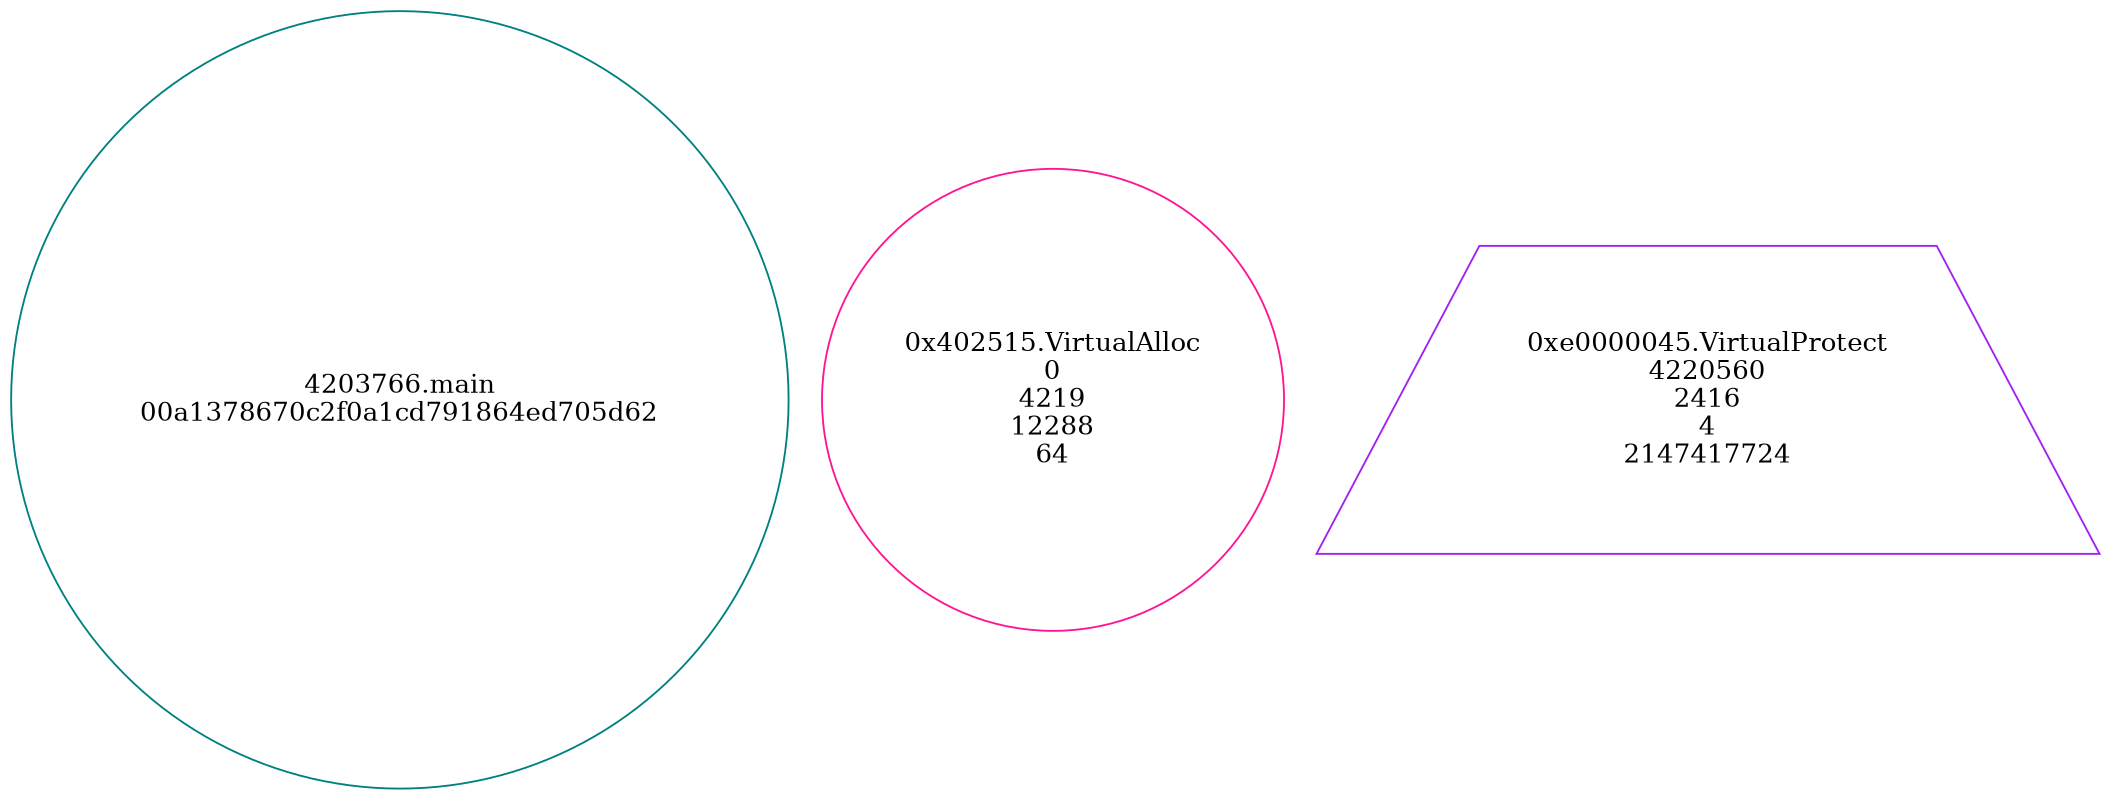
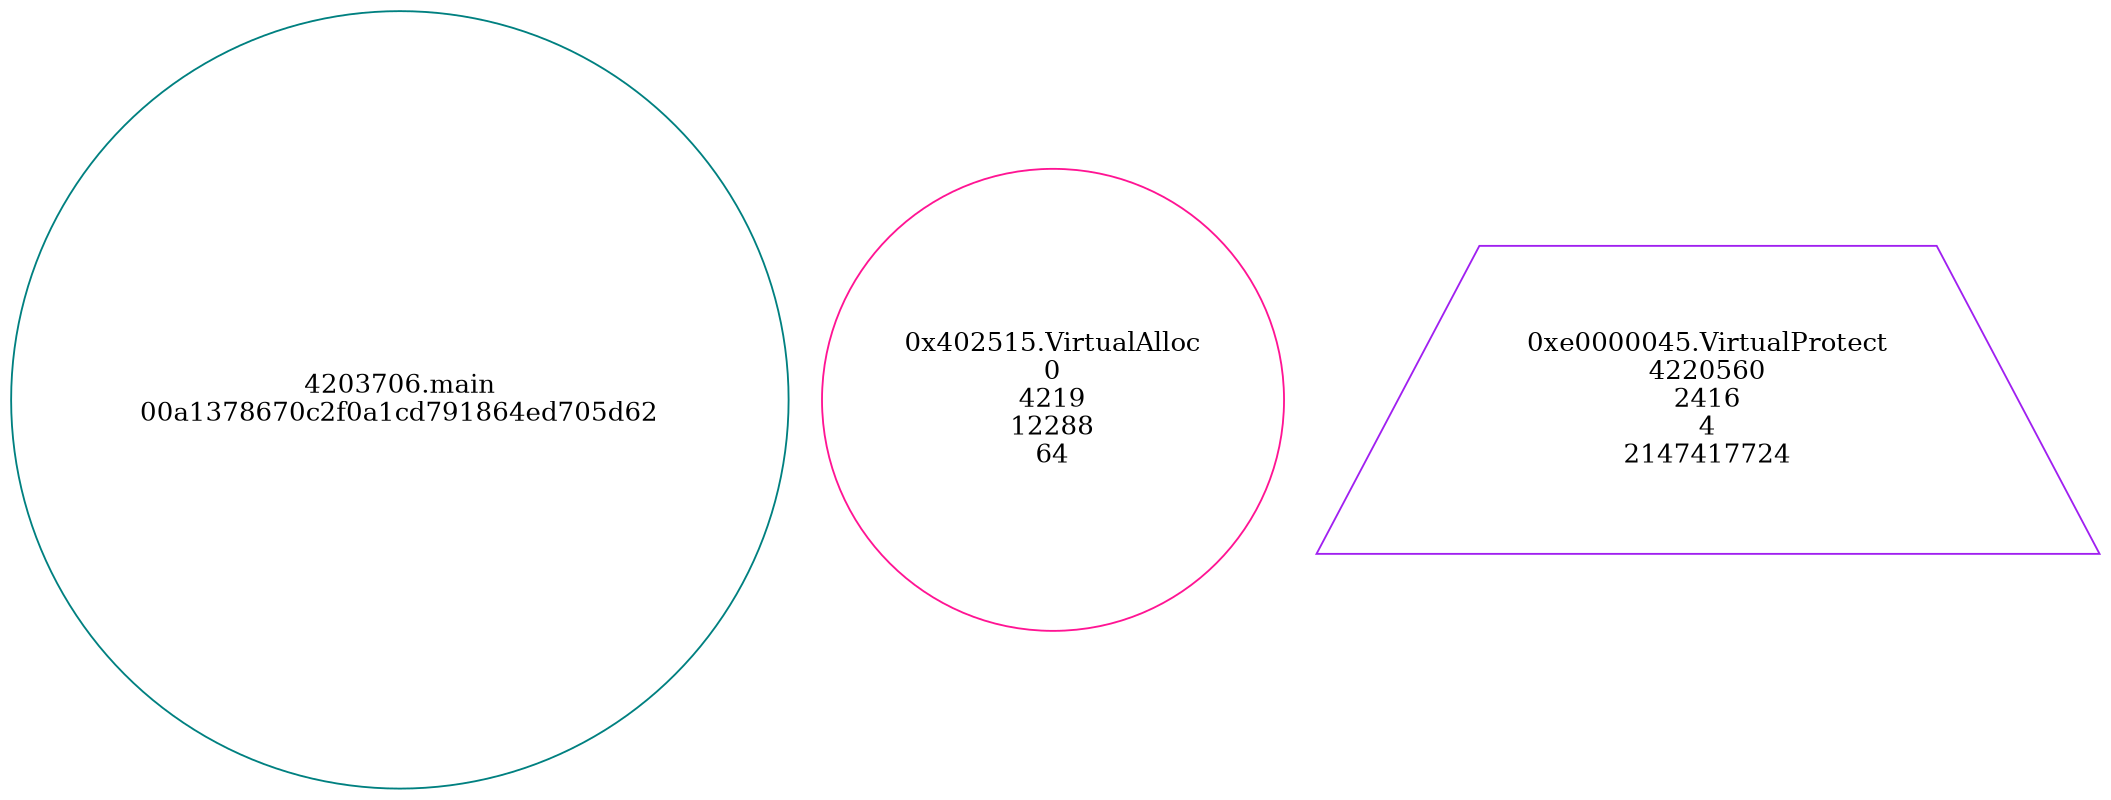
node "4203766.main 00a1378670c2f0a1cd791864ed705d62": label "4203766.main 00a1378670c2f0a1cd791864ed705d62" -> "4203706.main 00a1378670c2f0a1cd791864ed705d62"
